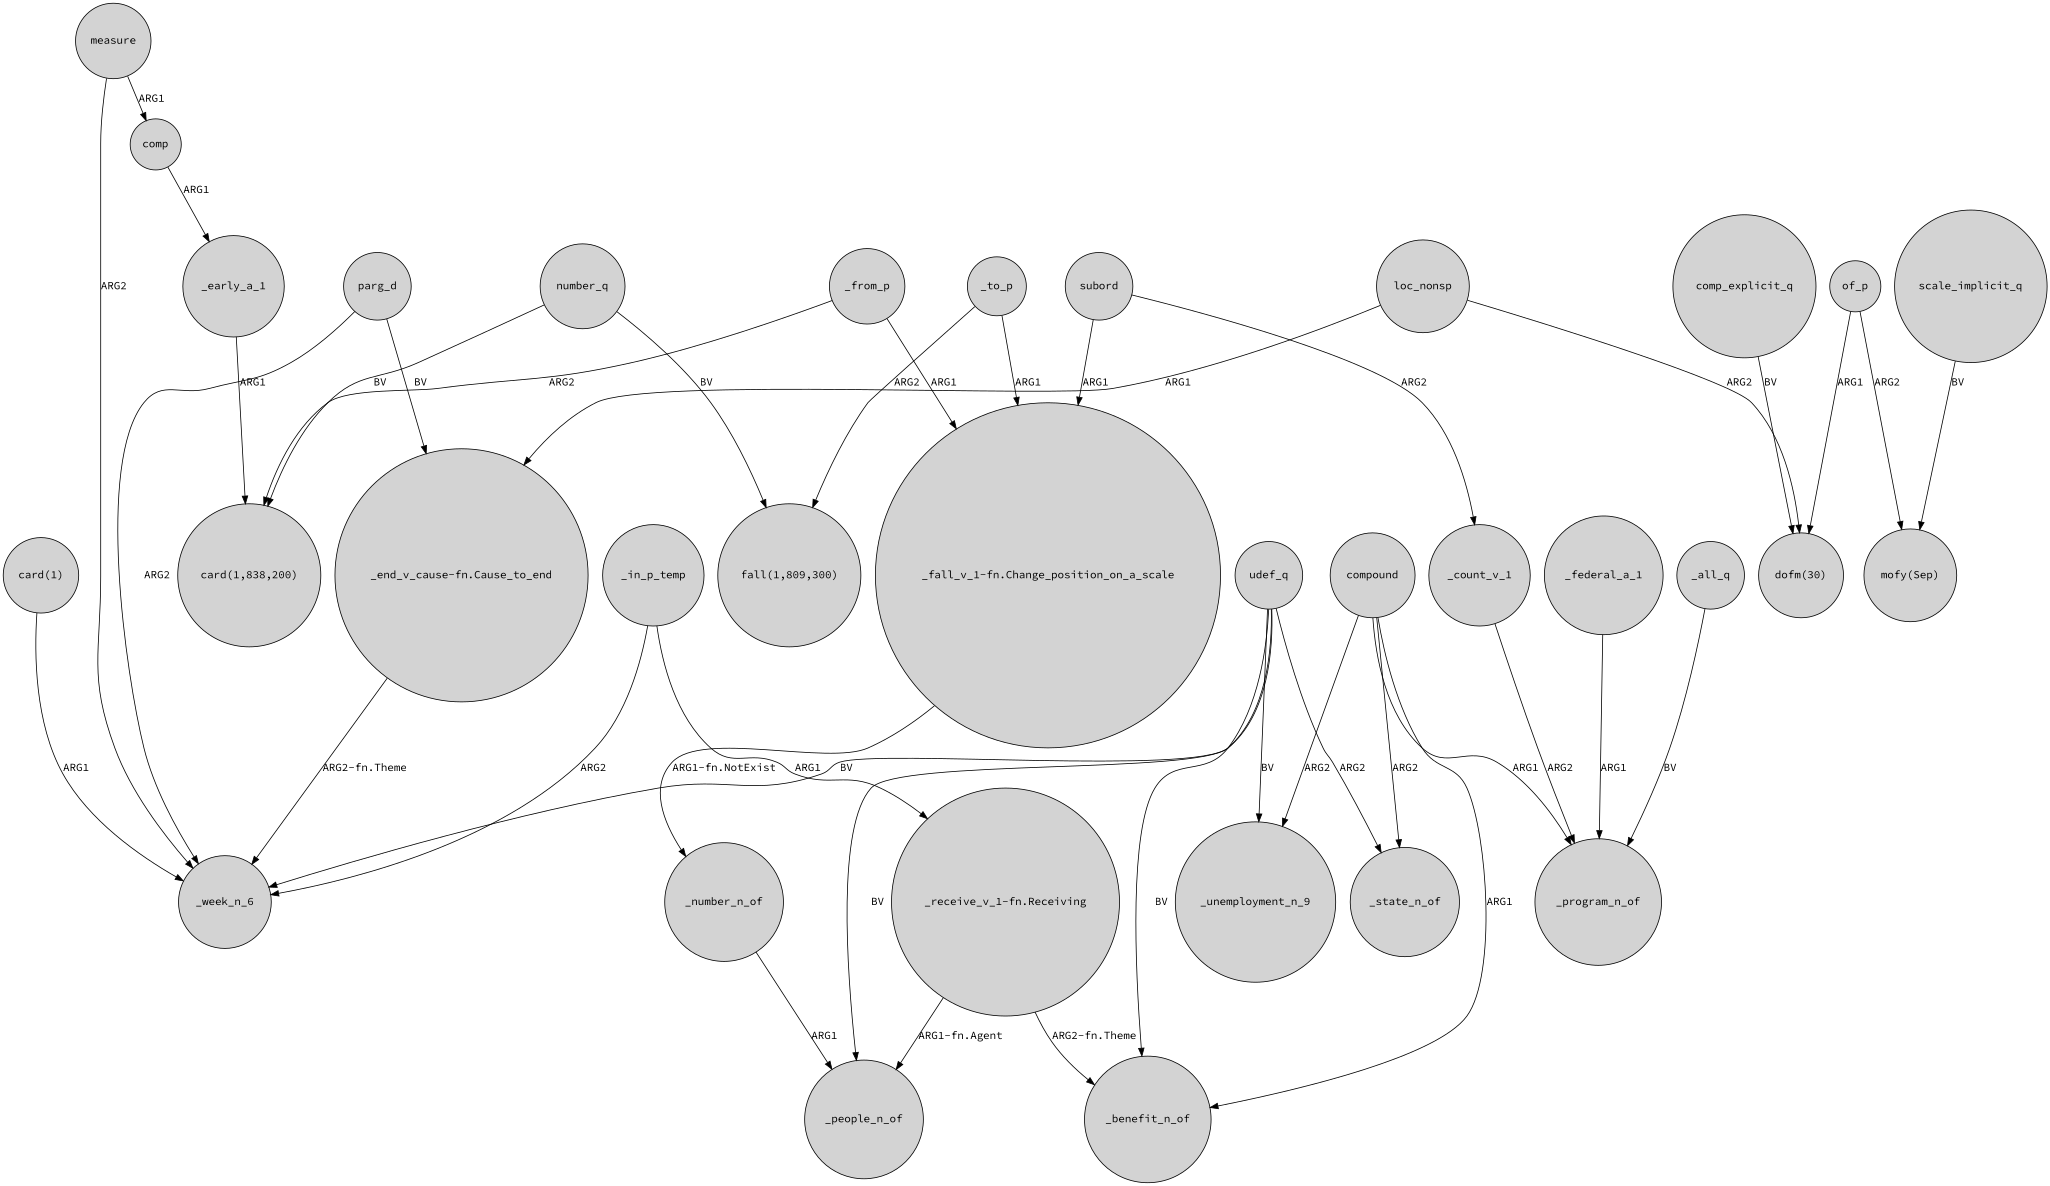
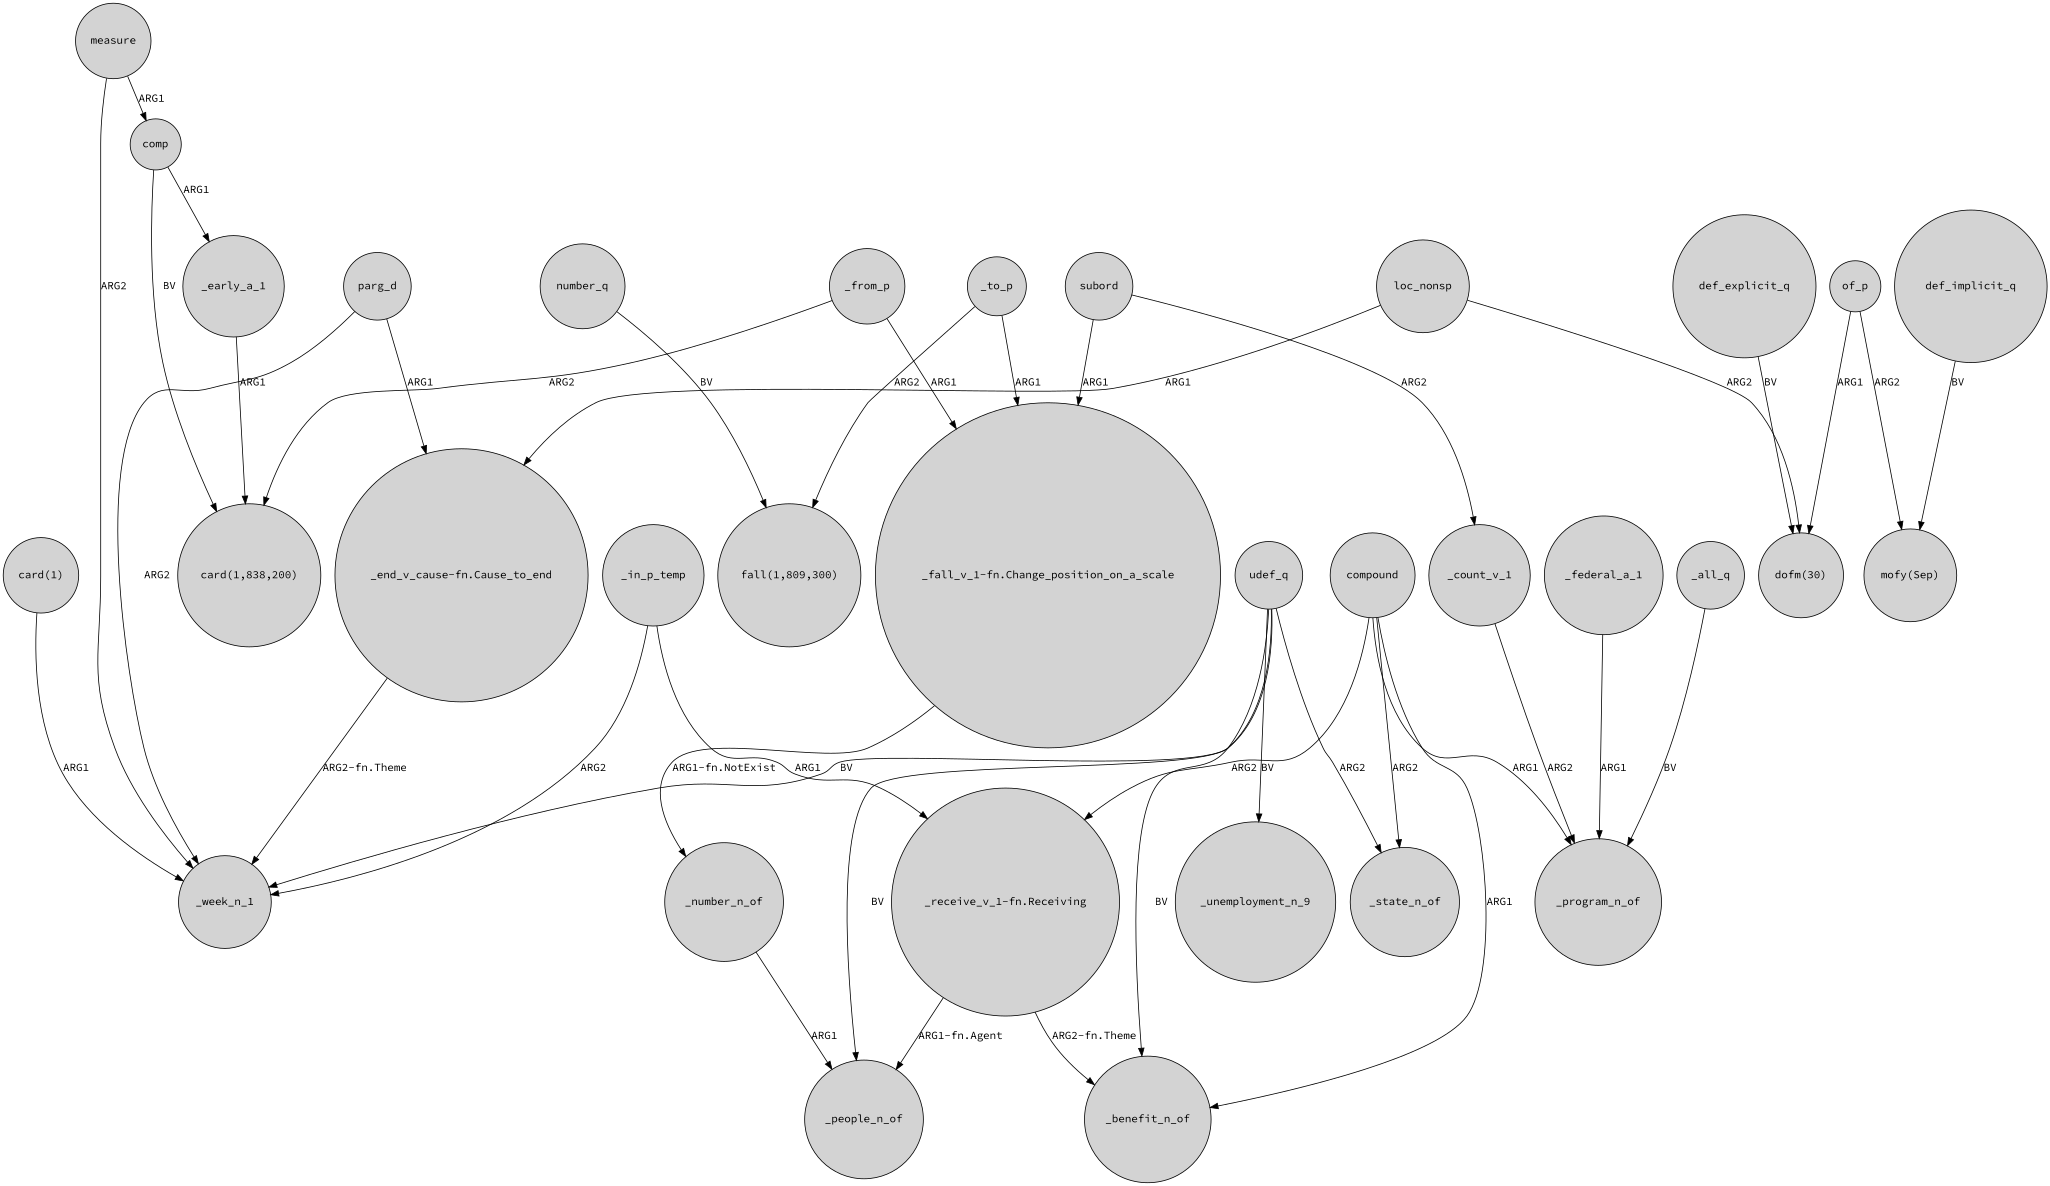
node "comp_explicit_q": label "comp_explicit_q" -> "def_explicit_q"
node "scale_implicit_q": label "scale_implicit_q" -> "def_implicit_q"
edge "number_q" -> "card(1,838,200)": now "comp" -> "card(1,838,200)"
edge "parg_d" -> "_end_v_cause-fn.Cause_to_end": label "BV" -> "ARG1"
edge "compound" -> "_unemployment_n_9": now "compound" -> "_receive_v_1-fn.Receiving"
node "_week_n_6": label "_week_n_6" -> "_week_n_1"
